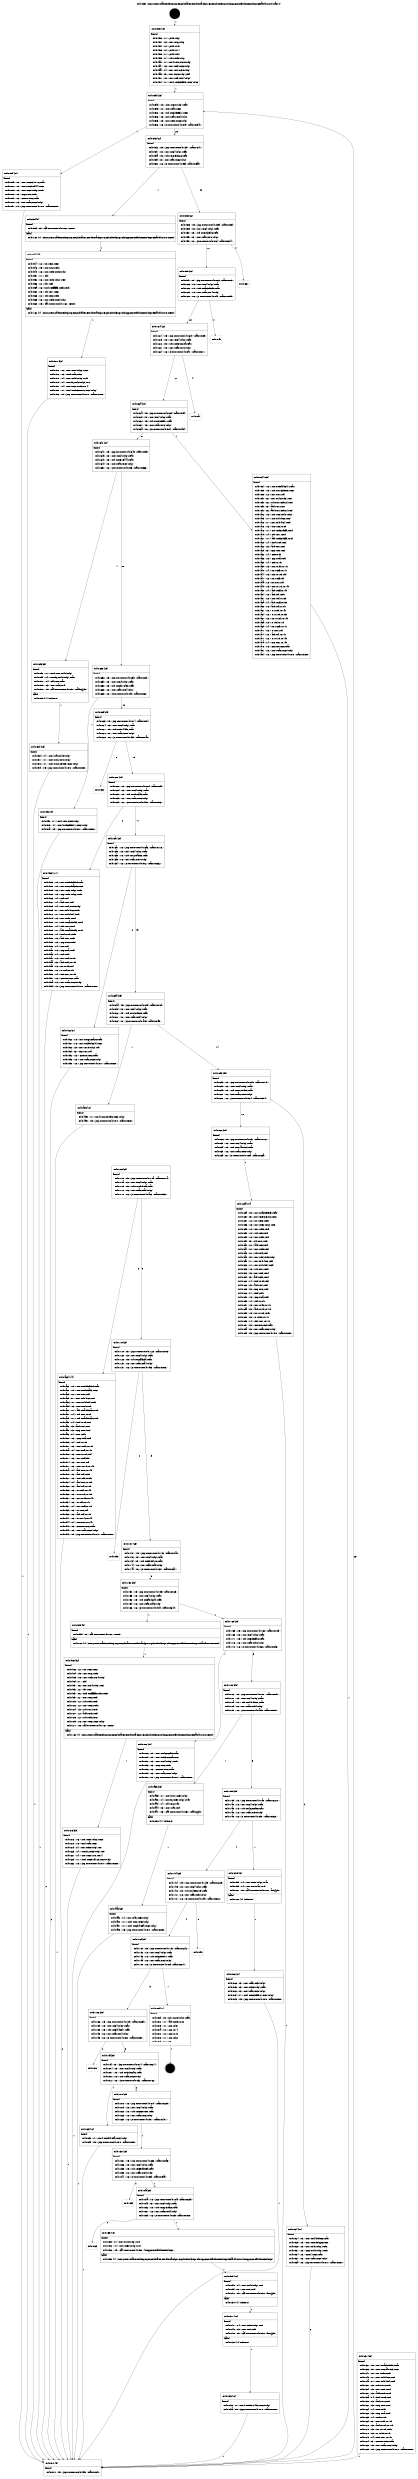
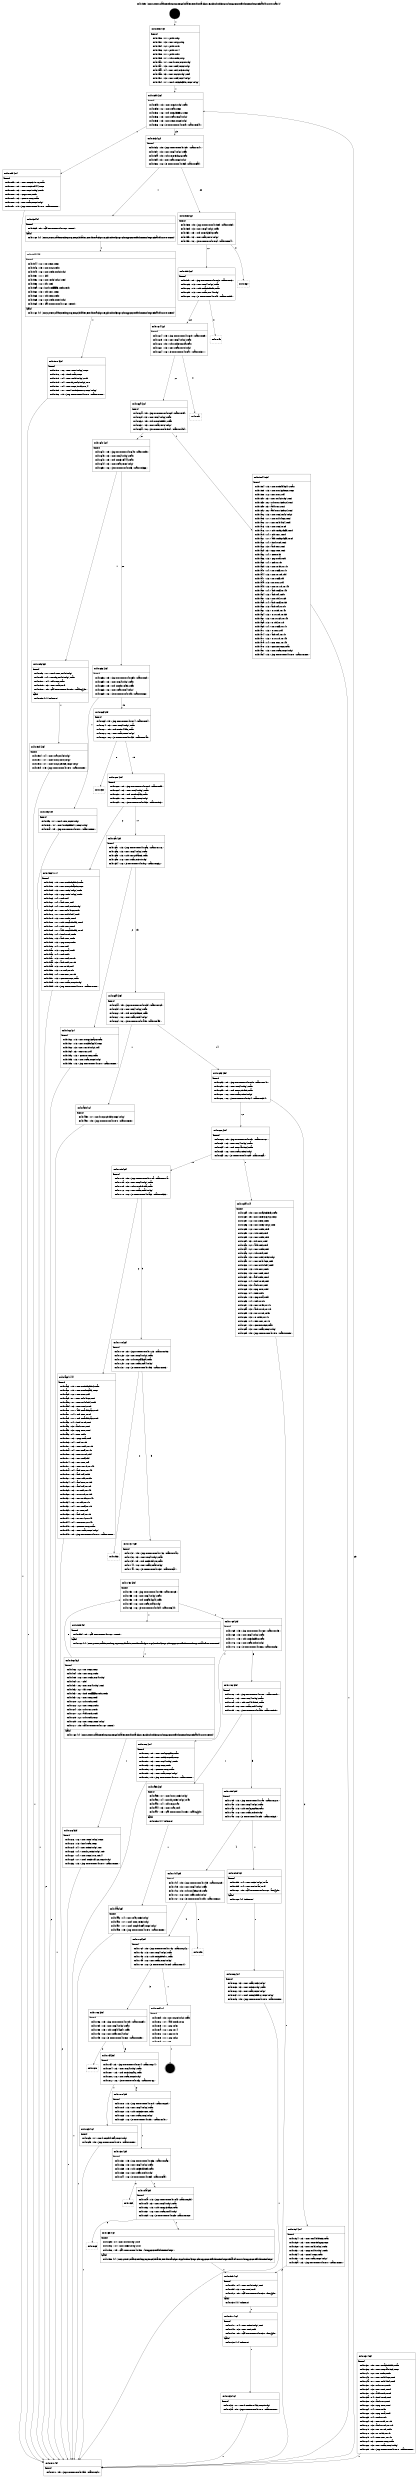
edge "0x4016ec [25]" -> "0x401705 [25]": added, label "11"
edge "0x401737 [25]" -> "0x401750 [25]": now "0x401be2 [52]" -> "0x401750 [25]"
edge "0x401924 [27]" -> "0x401e70 [5]": now "0x401924 [27]" -> "0x401d0b [12]"
